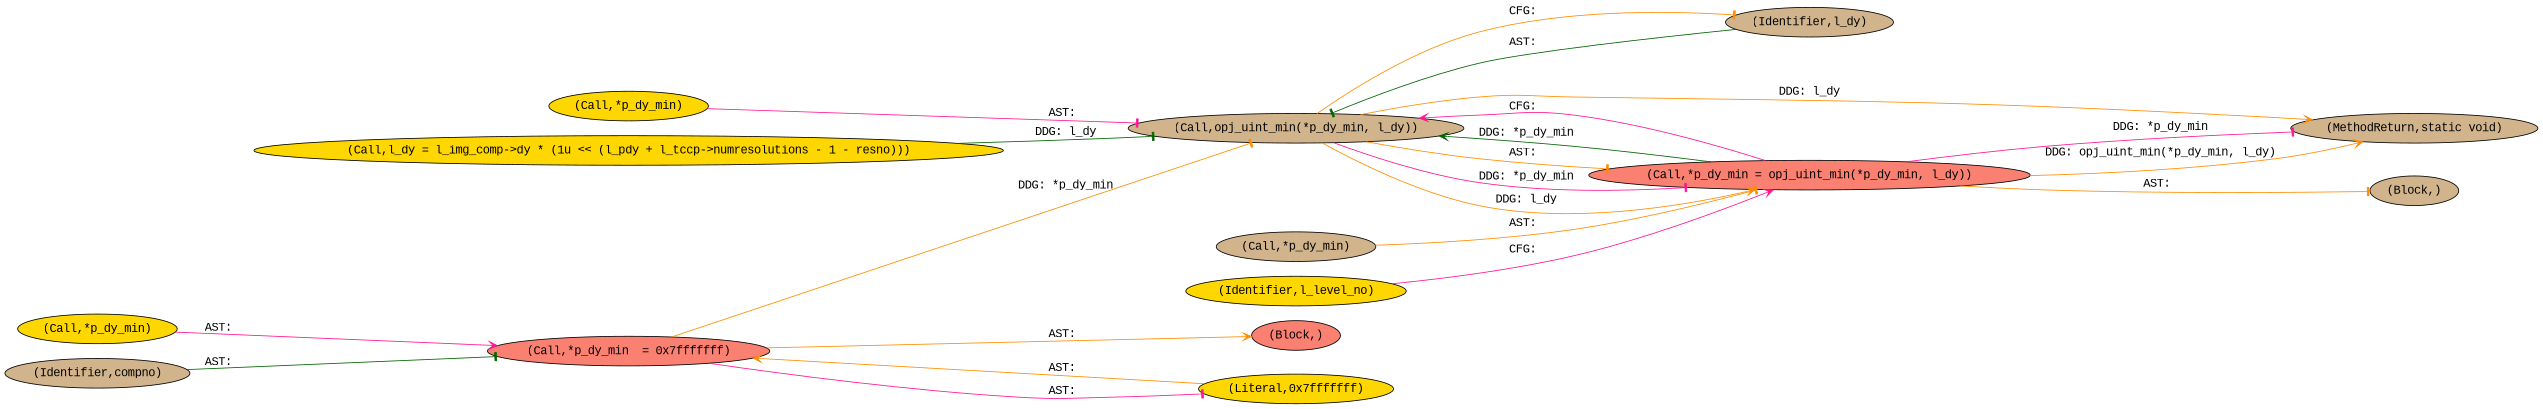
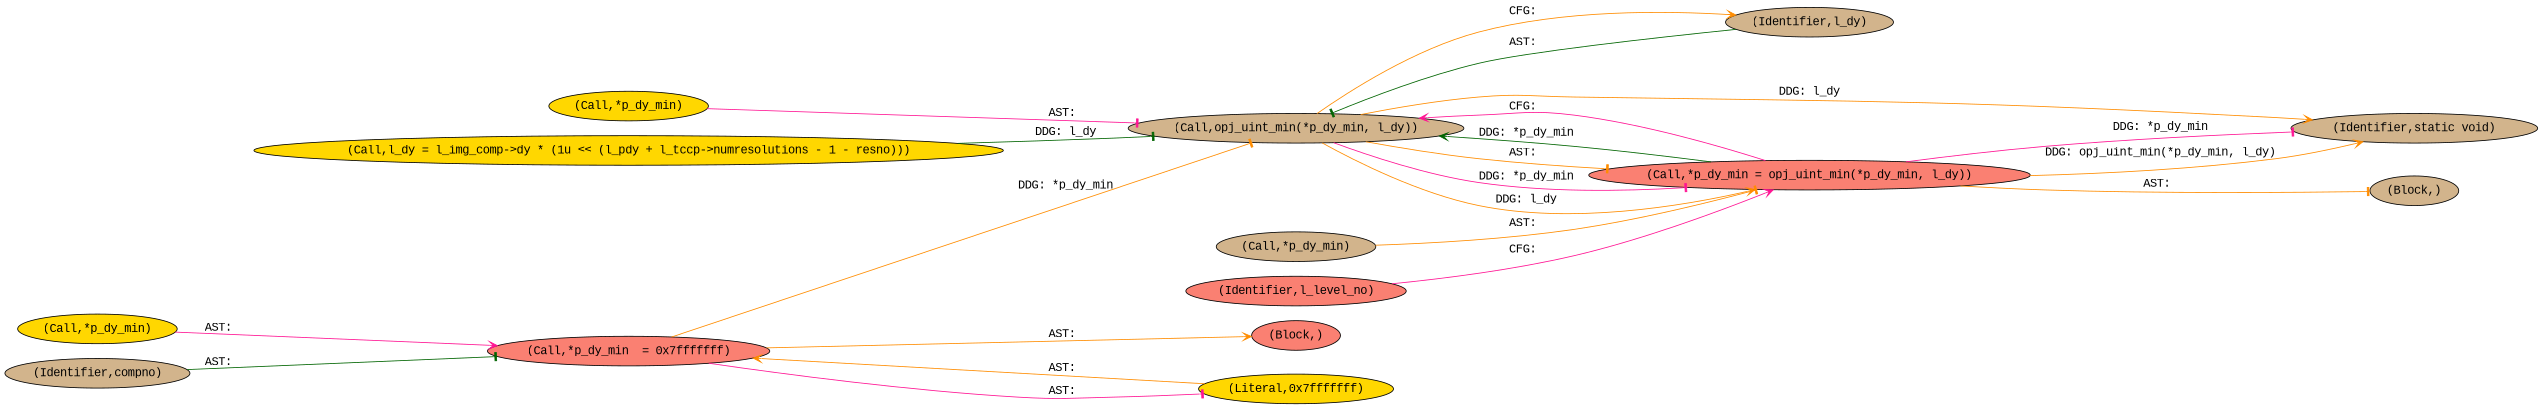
edge "(Call,opj_uint_min(*p_dy_min, l_dy))" -> "(Identifier,l_dy)": arrowhead tee -> vee
node "(MethodReturn,static void)": label "(MethodReturn,static void)" -> "(Identifier,static void)"
node "(Identifier,l_level_no)": fillcolor gold -> salmon
